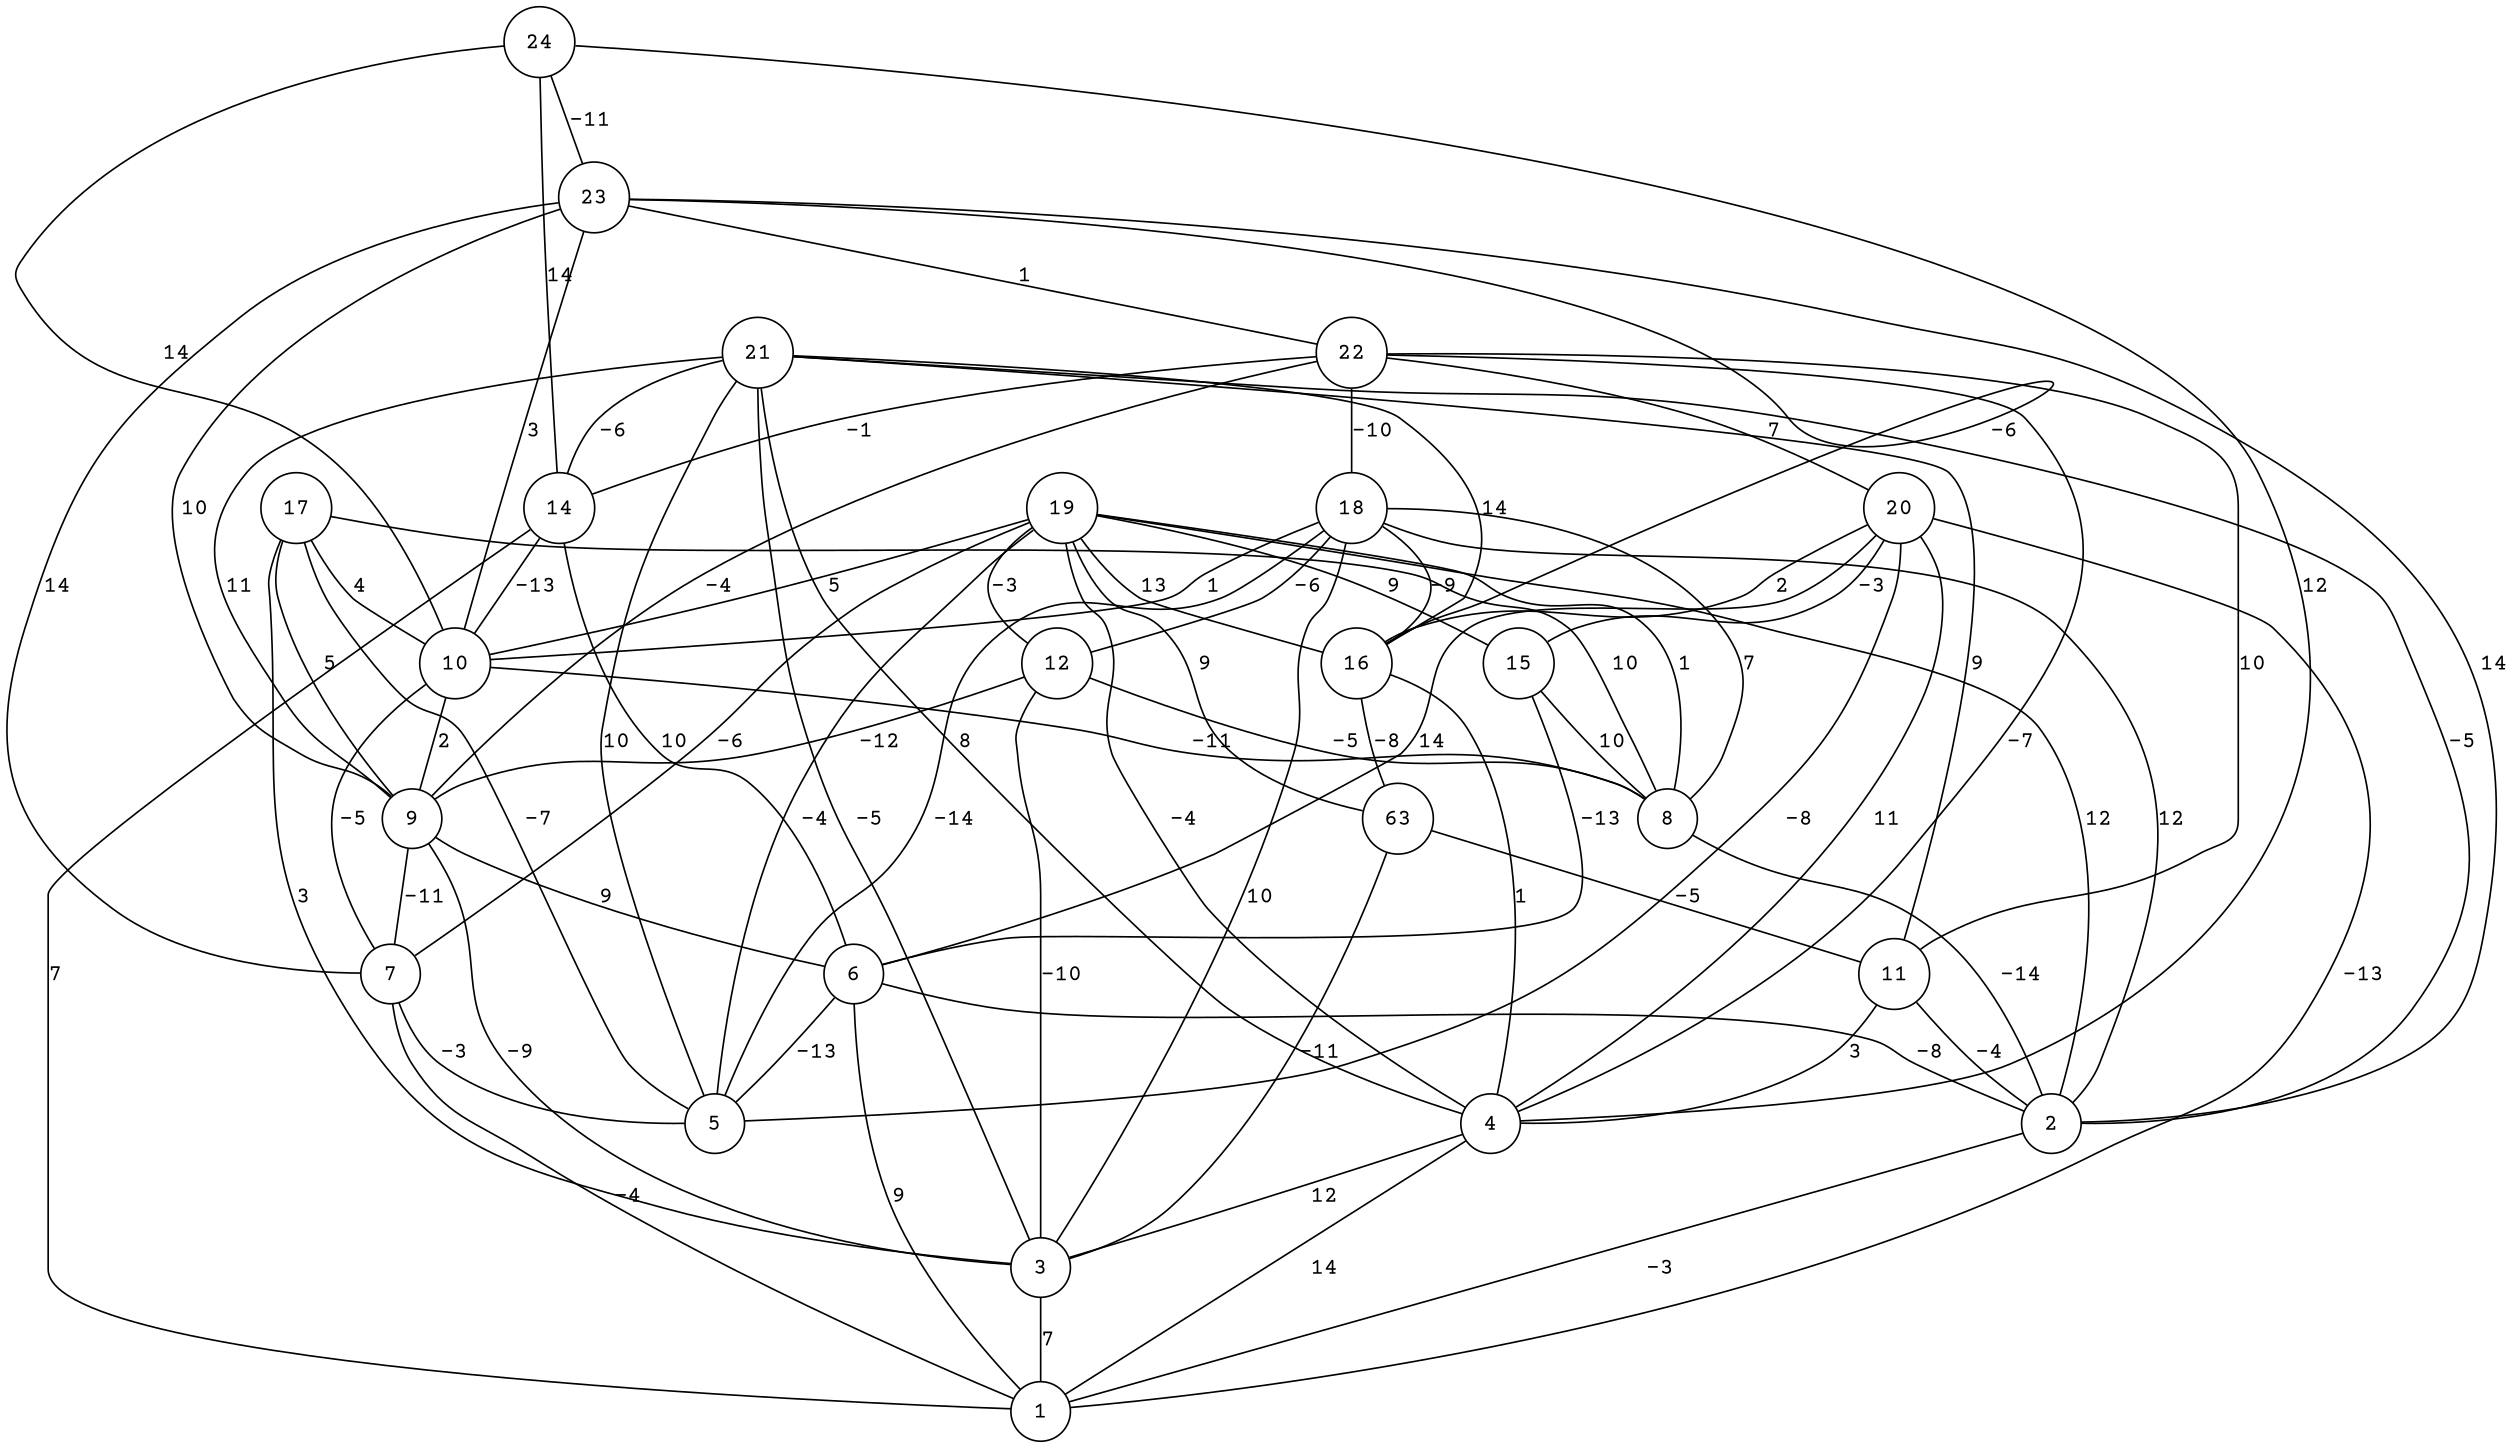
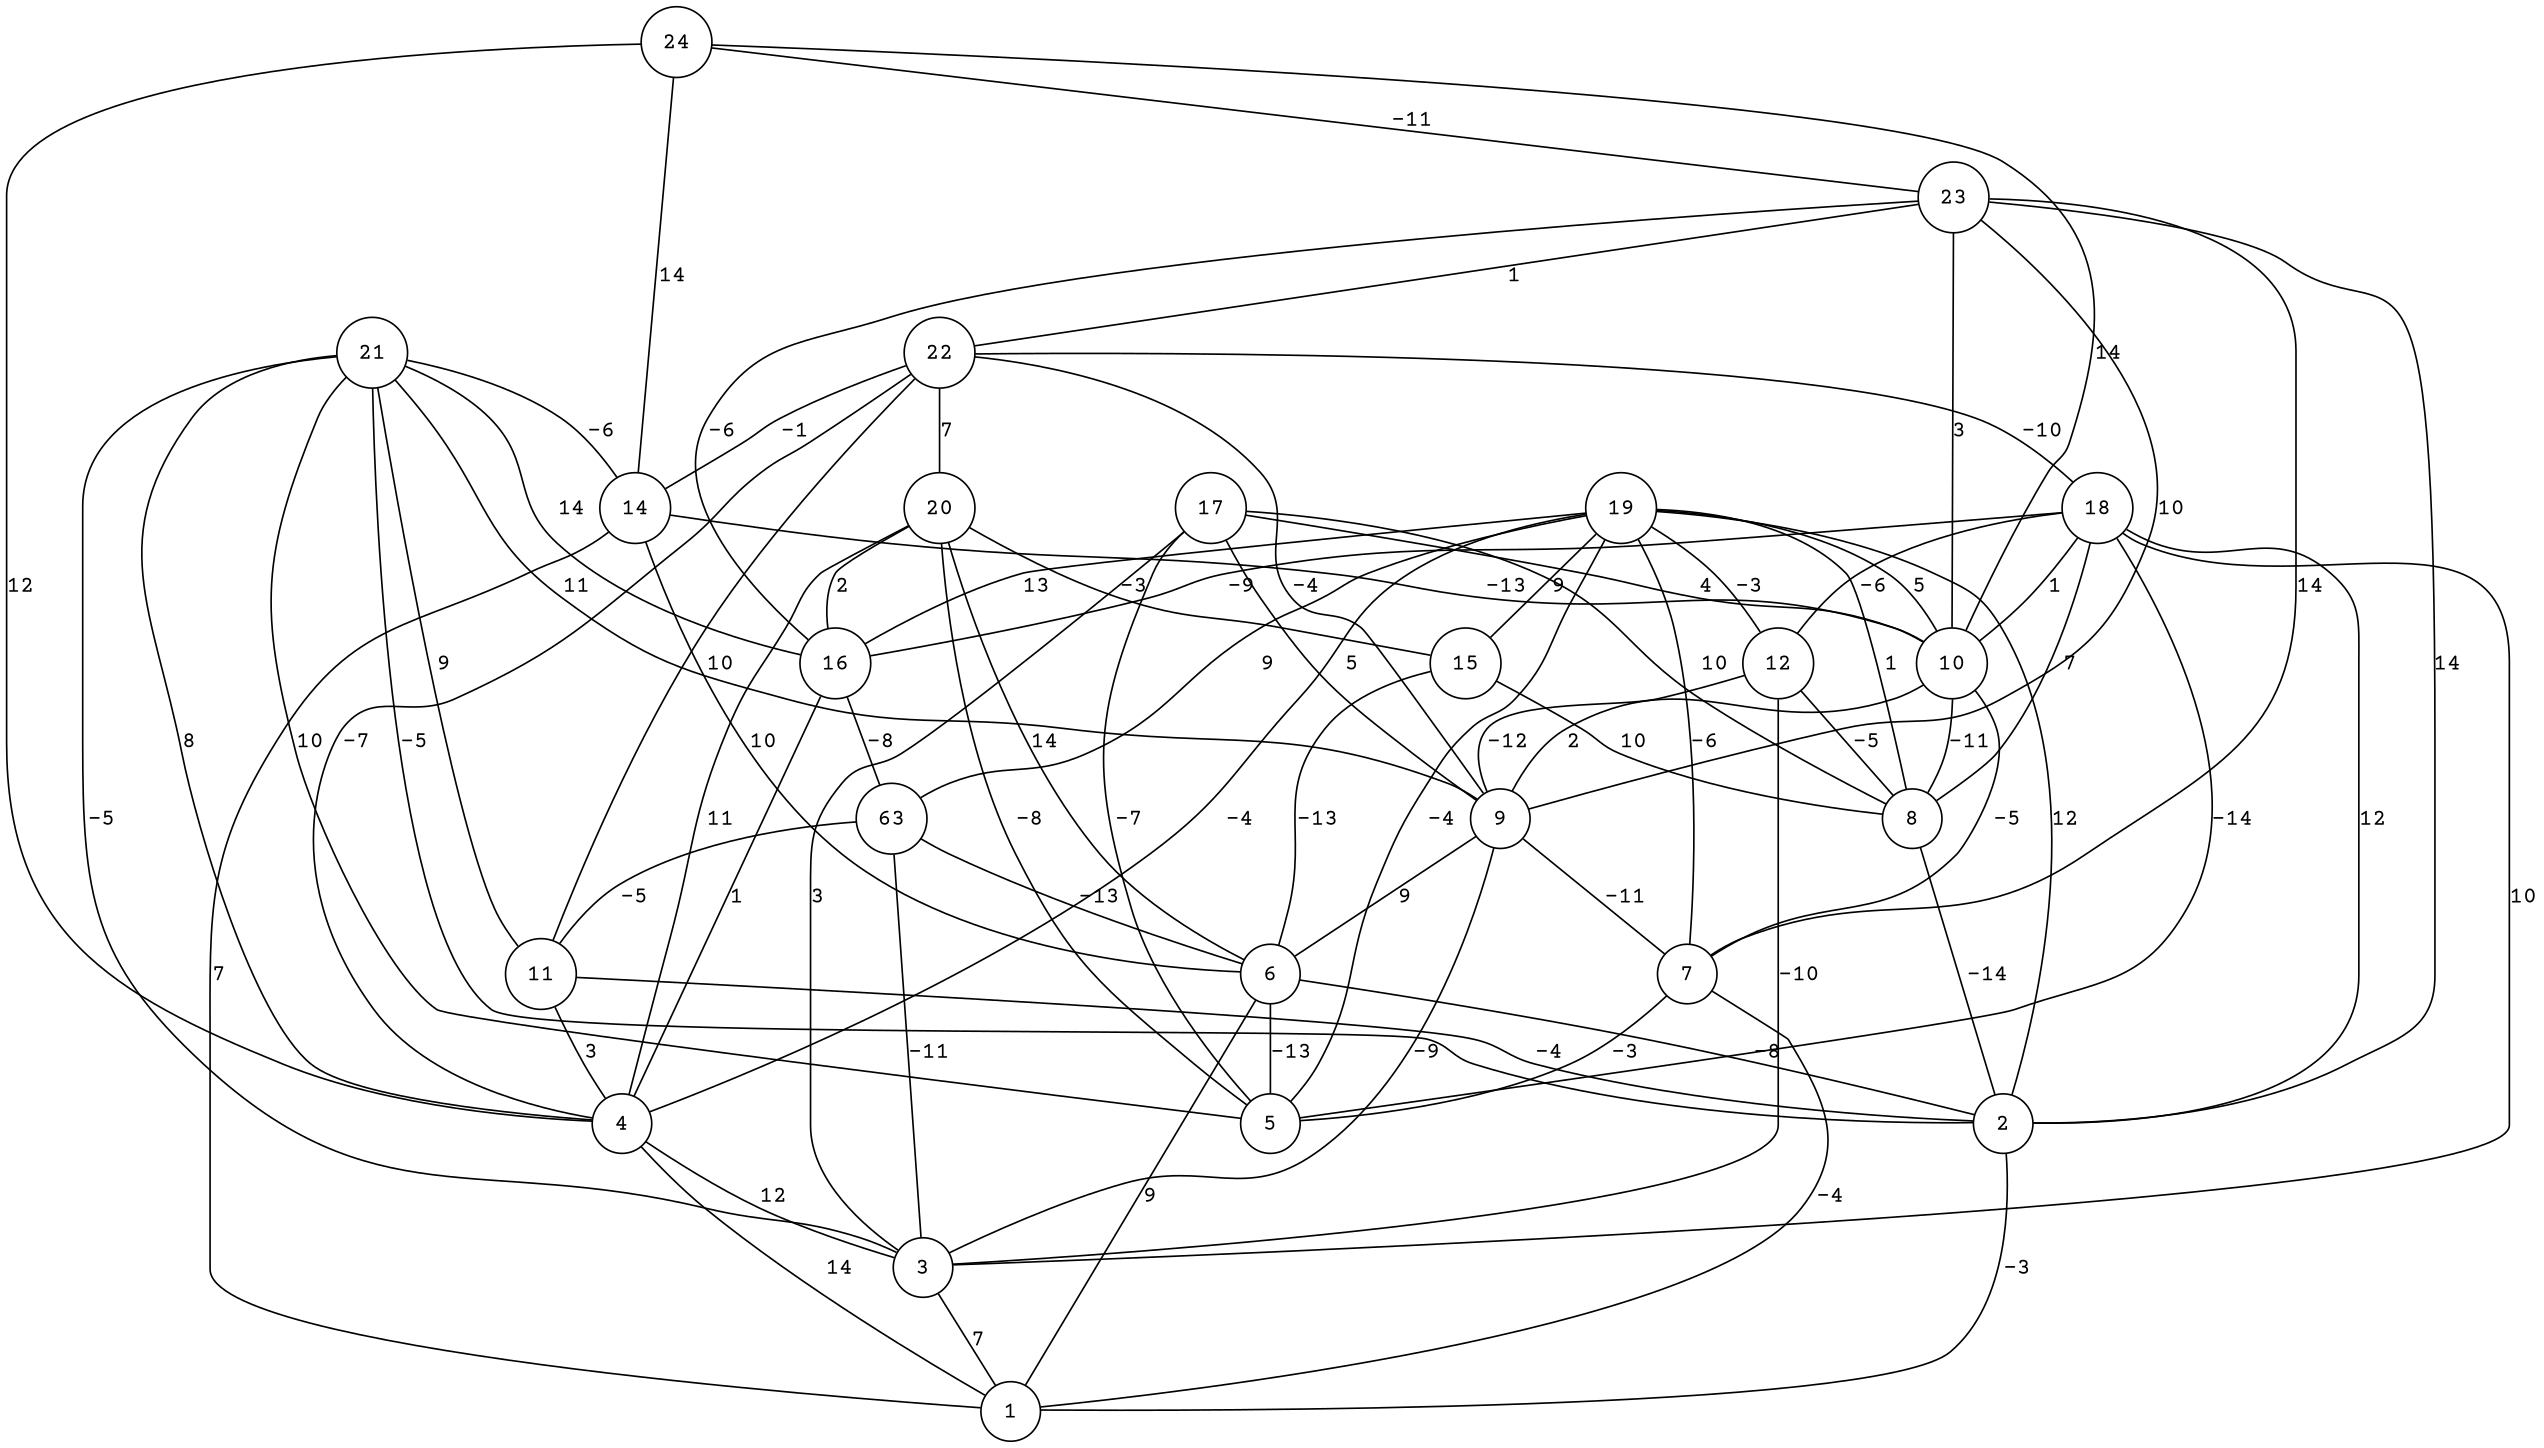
edge "63" -- "6": added, label "-13"
edge "20" -- "1": removed, label "-13"
